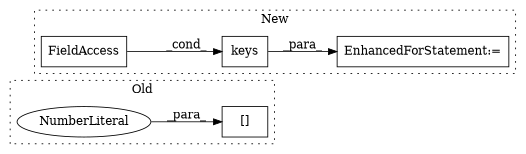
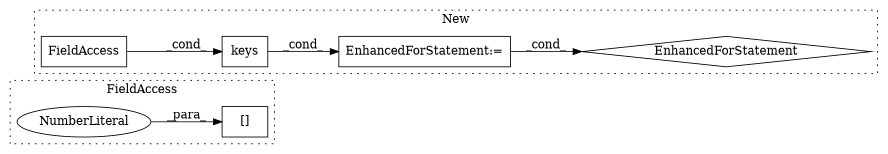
edge "keys" -> "EnhancedForStatement:=": label "_para_" -> "_cond_"
node "EnhancedForStatement": added
cluster "Old": label "Old" -> "FieldAccess"
